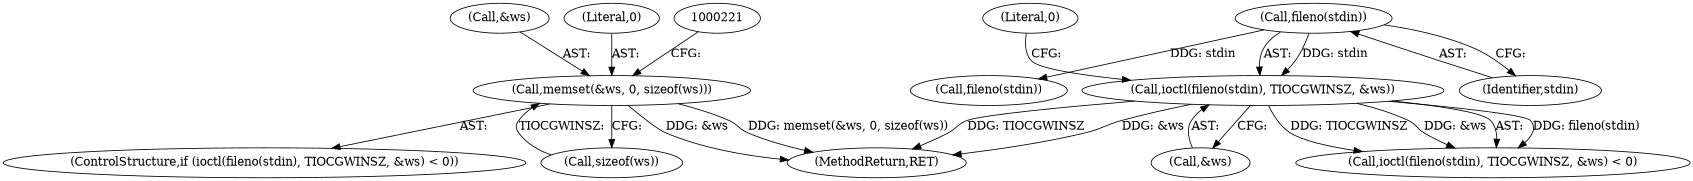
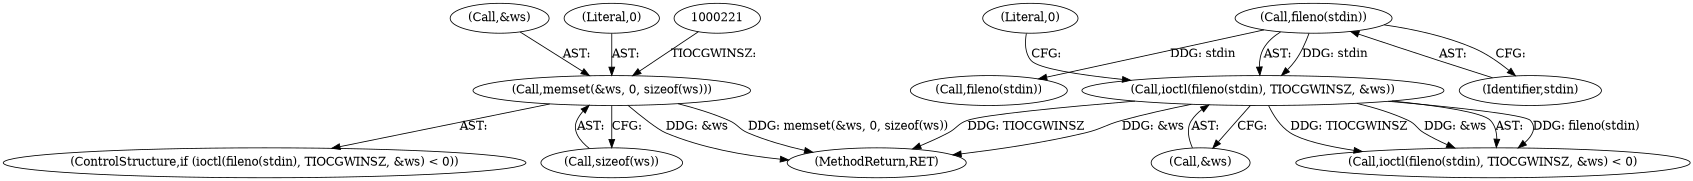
edge "1000221" -> "(Call,memset(&ws, 0, sizeof(ws)))": label "CFG: " -> "TIOCGWINSZ: "
edge "(Call,sizeof(ws))" -> "(Call,memset(&ws, 0, sizeof(ws)))": label "TIOCGWINSZ: " -> "AST: "
